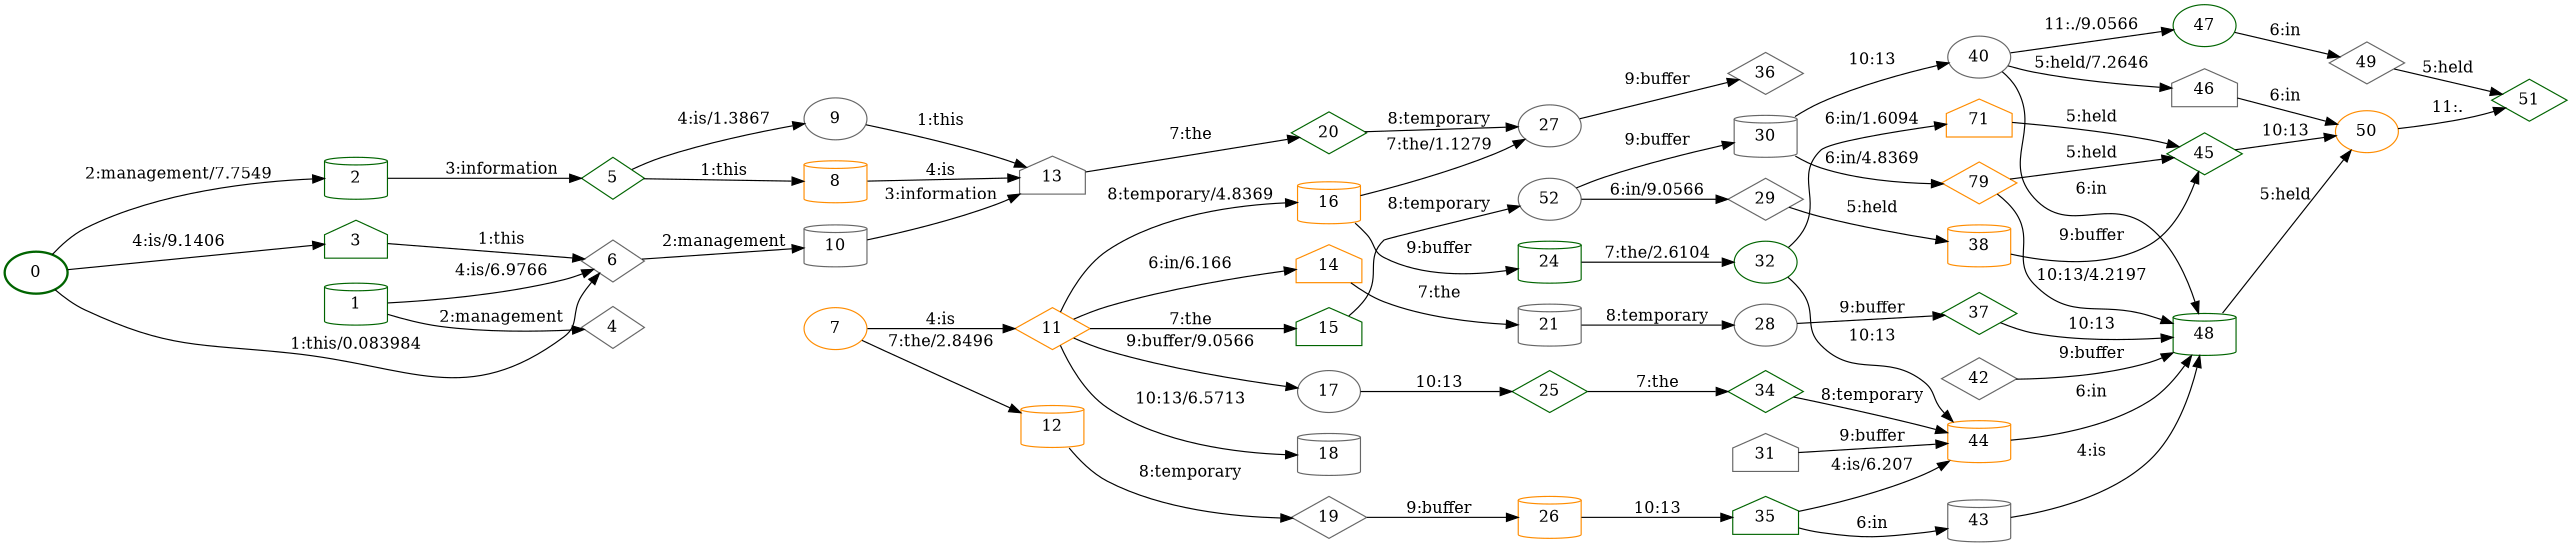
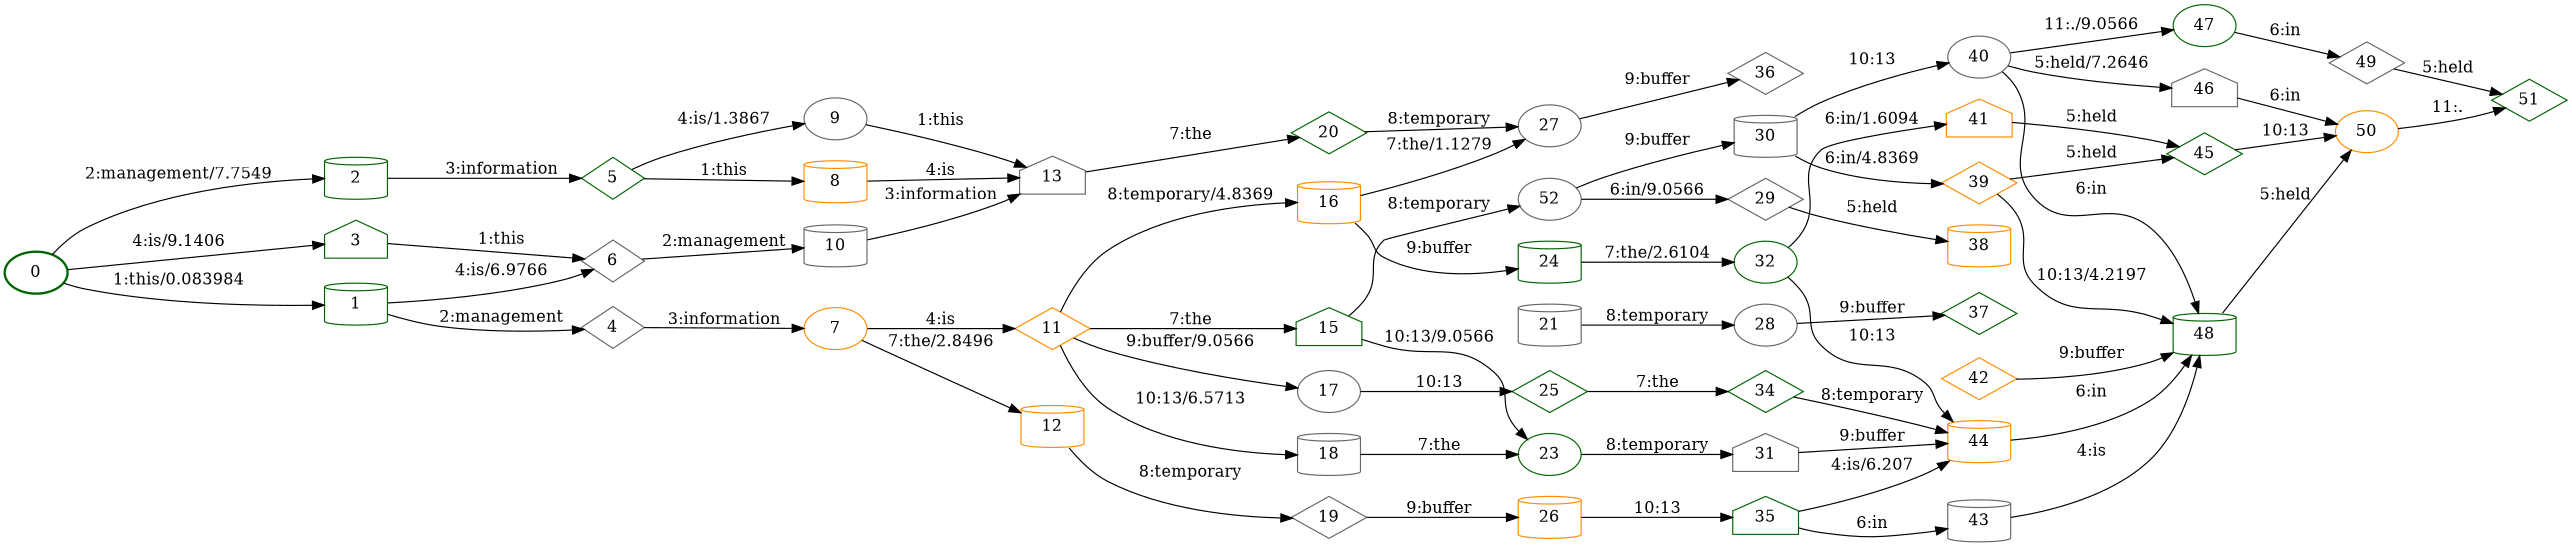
node "71": label "71" -> "41"
node "79": label "79" -> "39"
edge "38" -> "45": removed, label "9:buffer"
node "14": removed
edge "4" -> "7": added, label "3:information"
edge "37" -> "48": removed, label "10:13"
edge "0" -> "6": now "0" -> "1"
node "42": color gray40 -> darkorange
node "23": added
